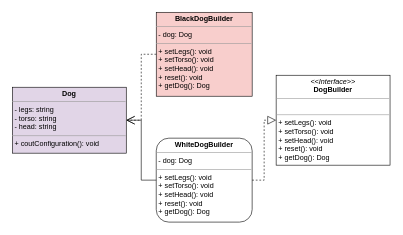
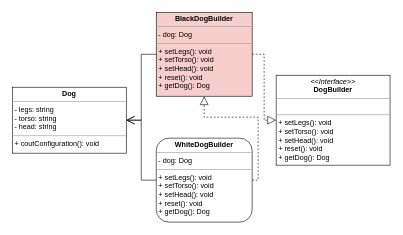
edge "BlackDogBuilder - dog: Dog + setLegs(): void + setTorso(): void + setHead(): void + reset(): void + getDog(): Dog" -> "Dog - legs: string - torso: string - head: string + coutConfiguration(): void": style dashed -> solid
edge "BlackDogBuilder - dog: Dog + setLegs(): void + setTorso(): void + setHead(): void + reset(): void + getDog(): Dog" -> "<<Interface>> DogBuilder + setLegs(): void + setTorso(): void + setHead(): void + reset(): void + getDog(): Dog": added
node "Dog - legs: string - torso: string - head: string + coutConfiguration(): void": fillcolor #e1d5e7 -> #ffffff
edge "WhiteDogBuilder - dog: Dog + setLegs(): void + setTorso(): void + setHead(): void + reset(): void + getDog(): Dog" -> "<<Interface>> DogBuilder + setLegs(): void + setTorso(): void + setHead(): void + reset(): void + getDog(): Dog": now "WhiteDogBuilder - dog: Dog + setLegs(): void + setTorso(): void + setHead(): void + reset(): void + getDog(): Dog" -> "BlackDogBuilder - dog: Dog + setLegs(): void + setTorso(): void + setHead(): void + reset(): void + getDog(): Dog"
